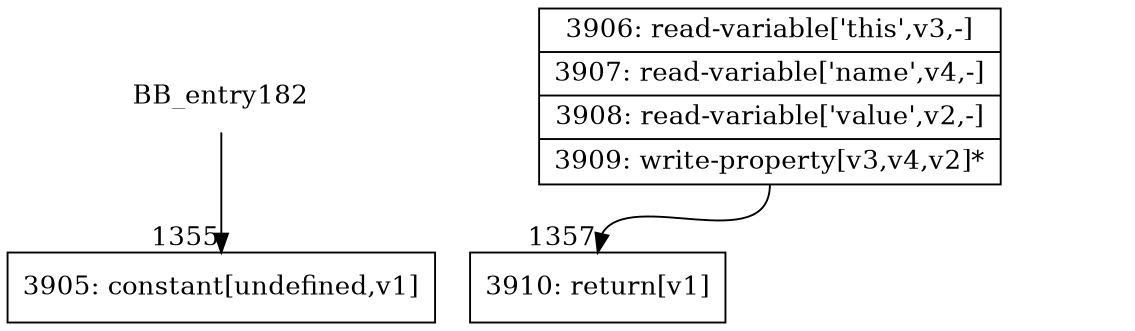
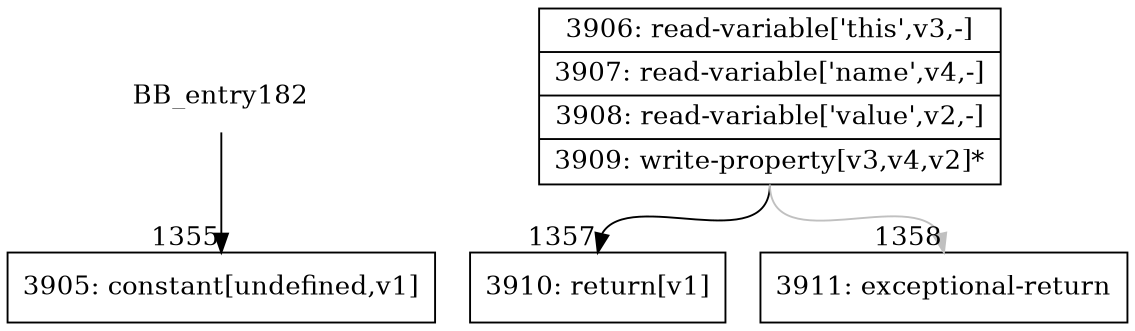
node "3911: exceptional-return": added
